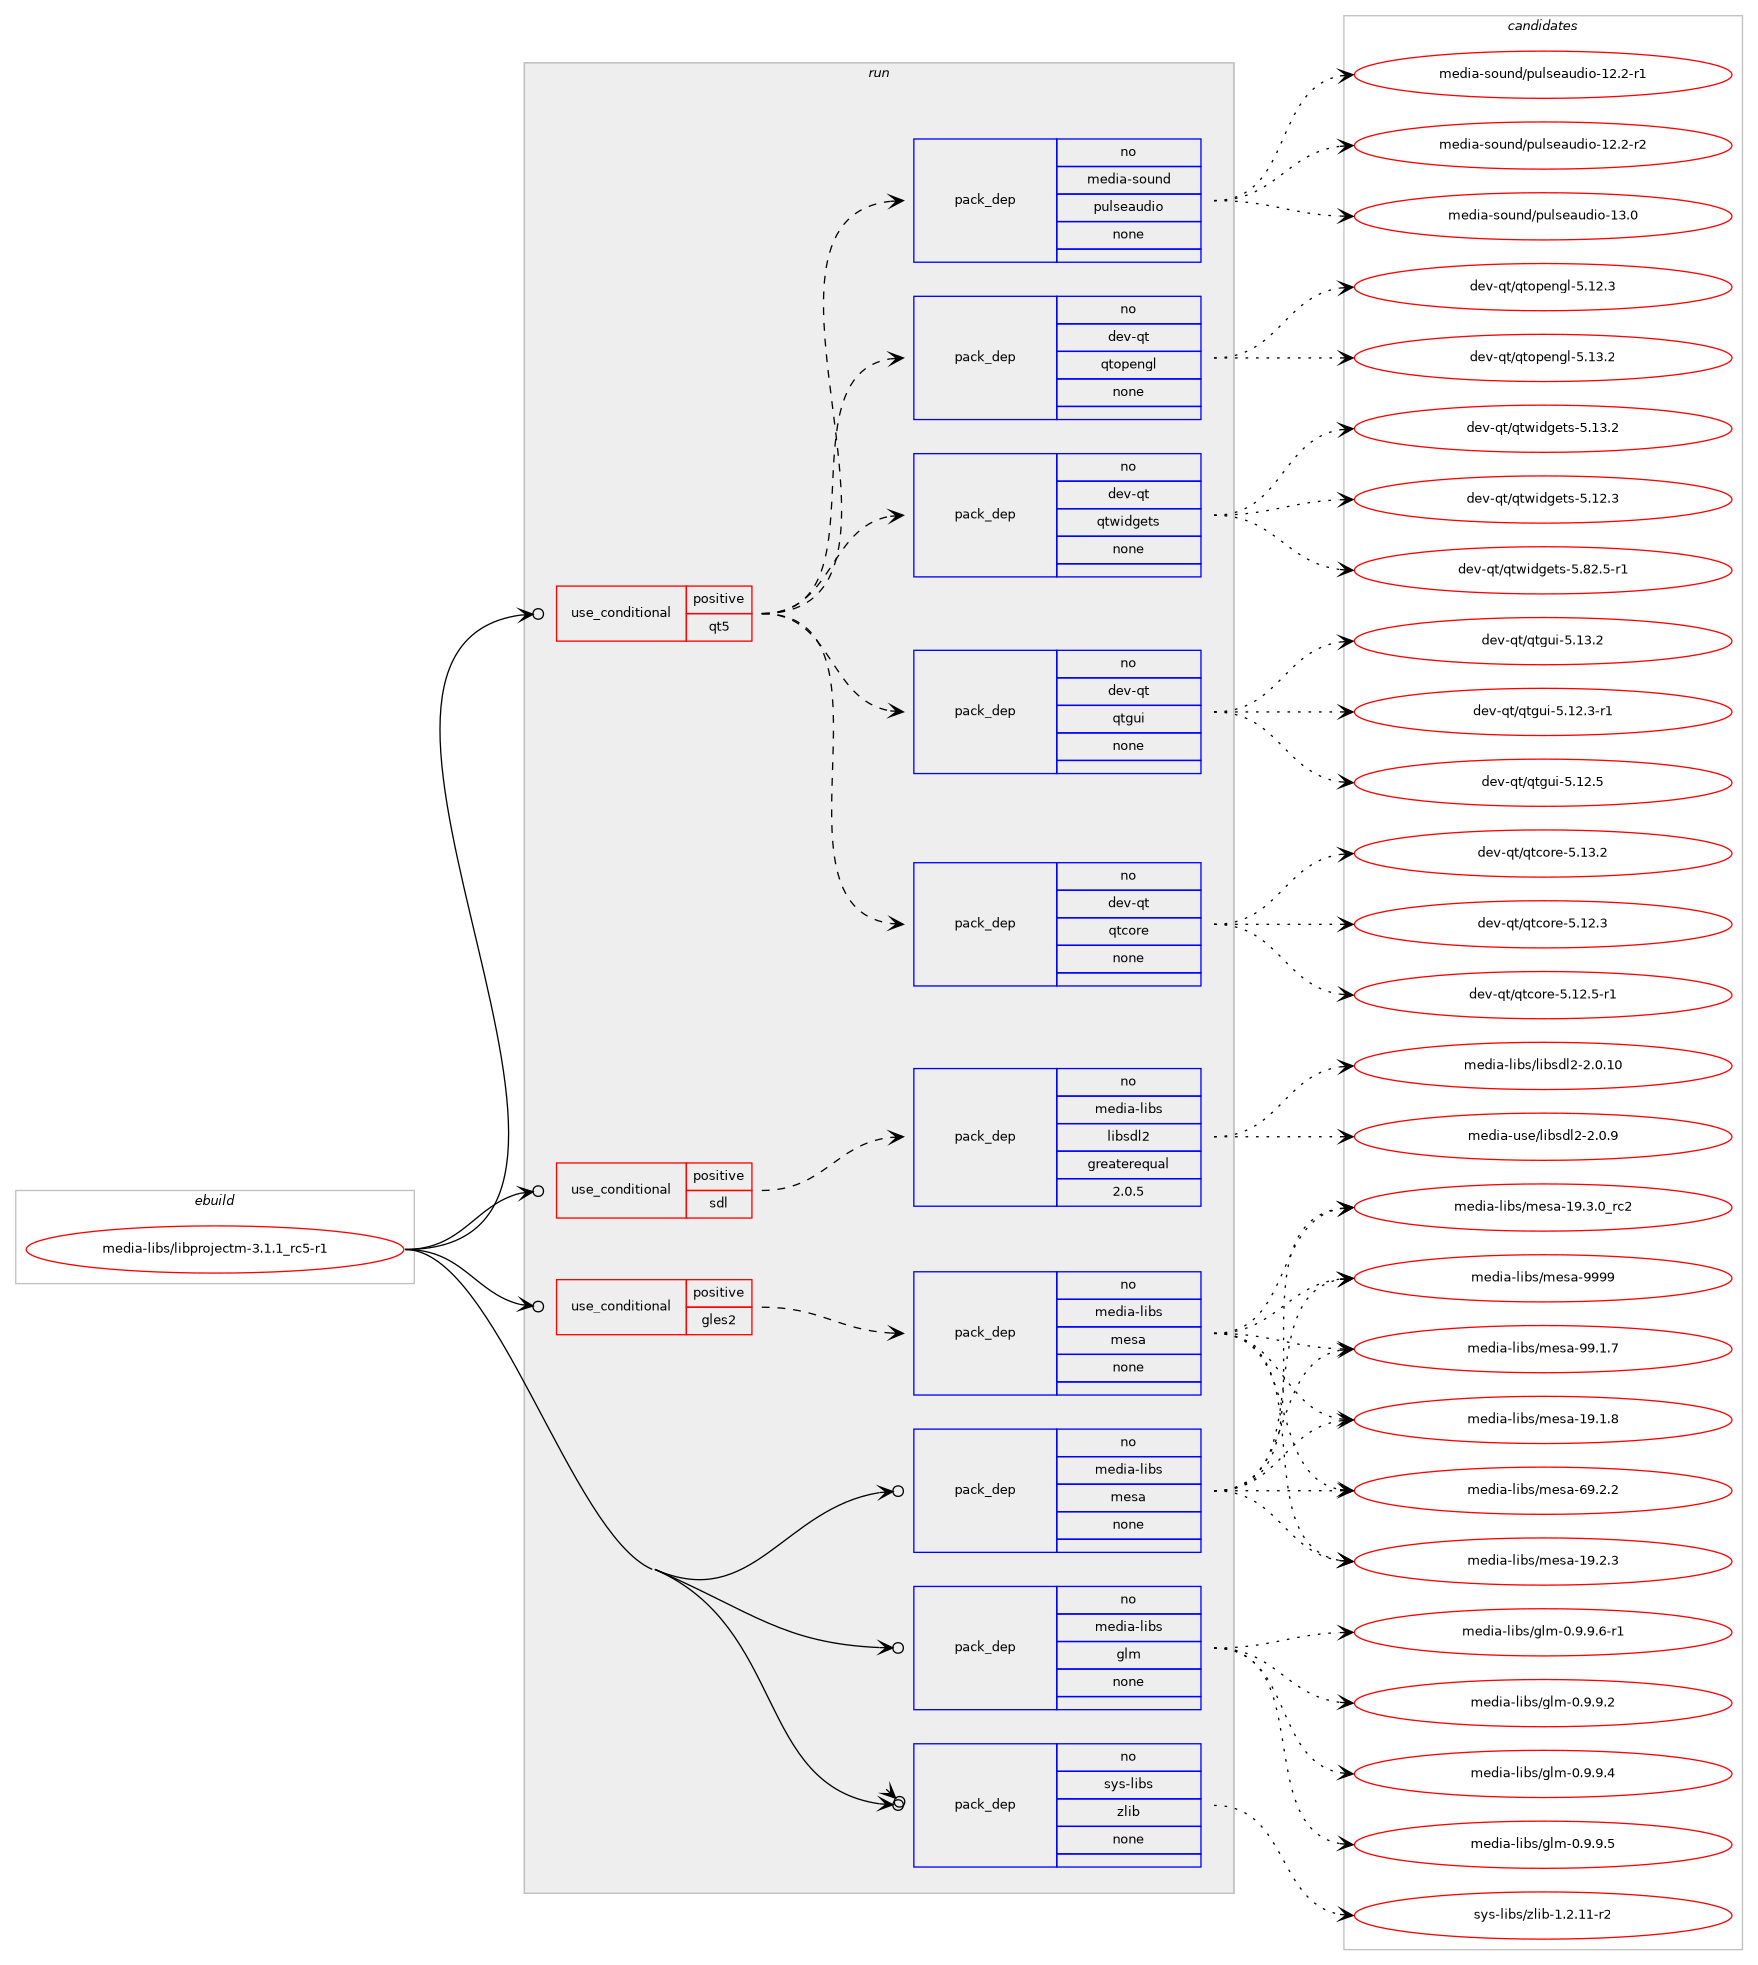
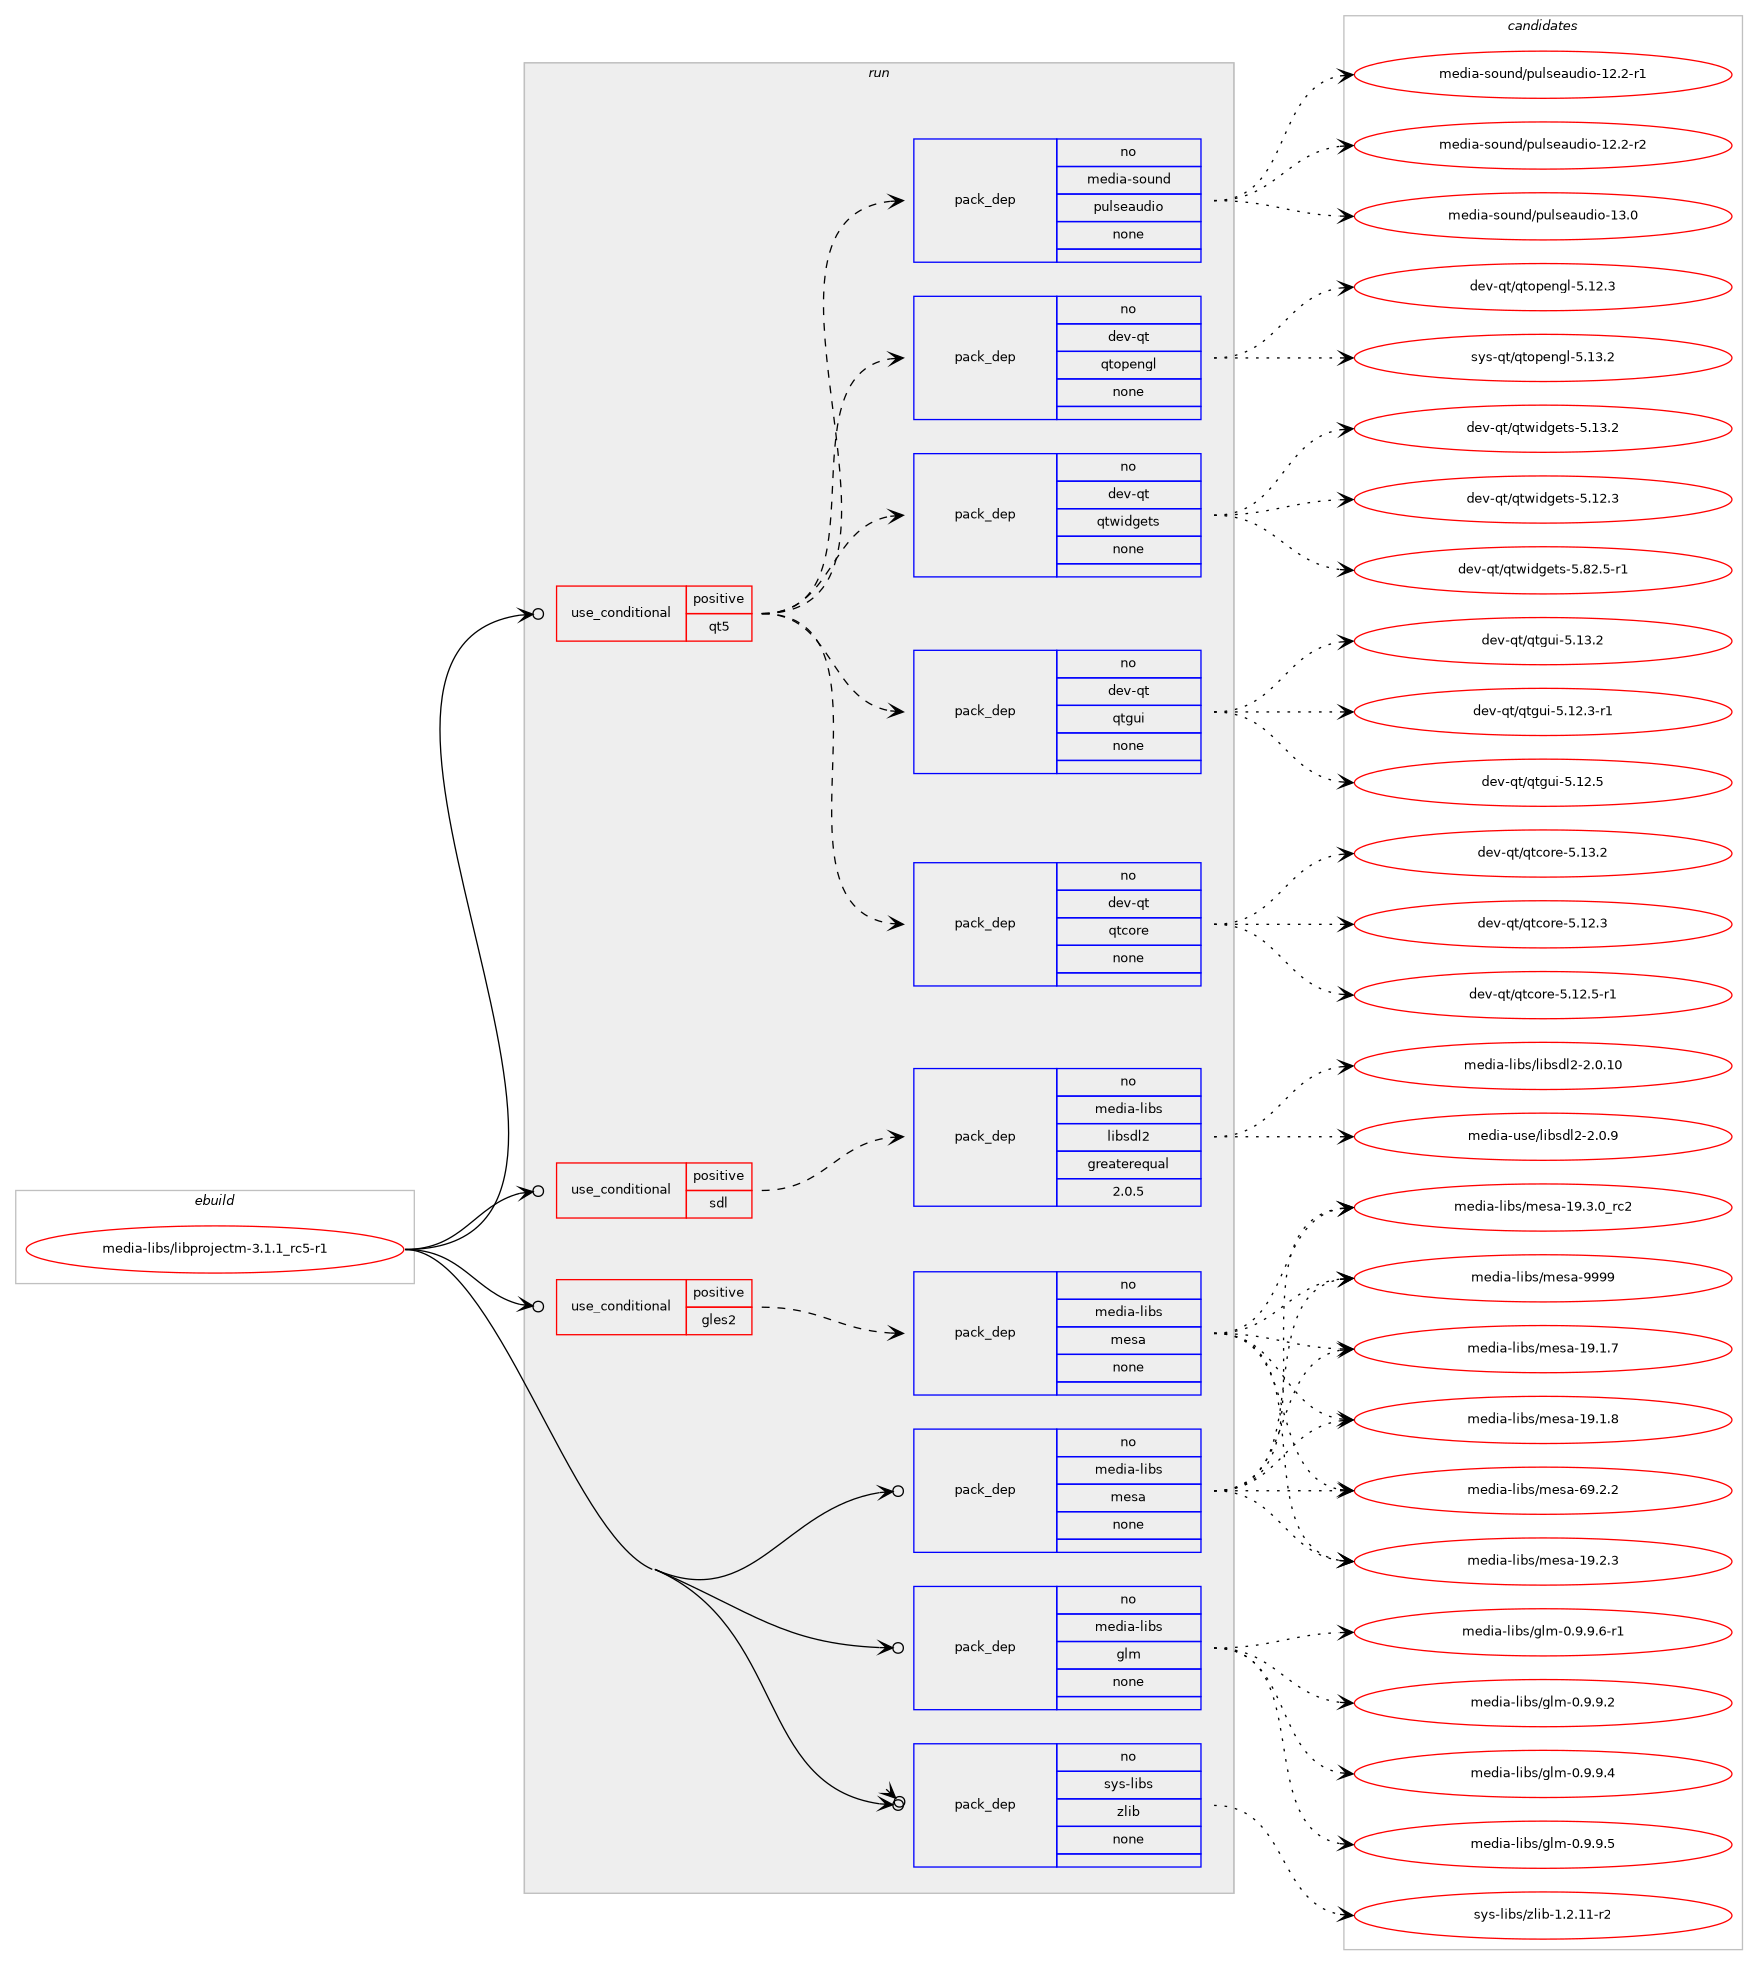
node "dev-qt/qtopengl-5.13.2": label "dev-qt/qtopengl-5.13.2" -> "sys-qt/qtopengl-5.13.2"
node "media-libs/mesa-99.1.7": label "media-libs/mesa-99.1.7" -> "media-libs/mesa-19.1.7"
